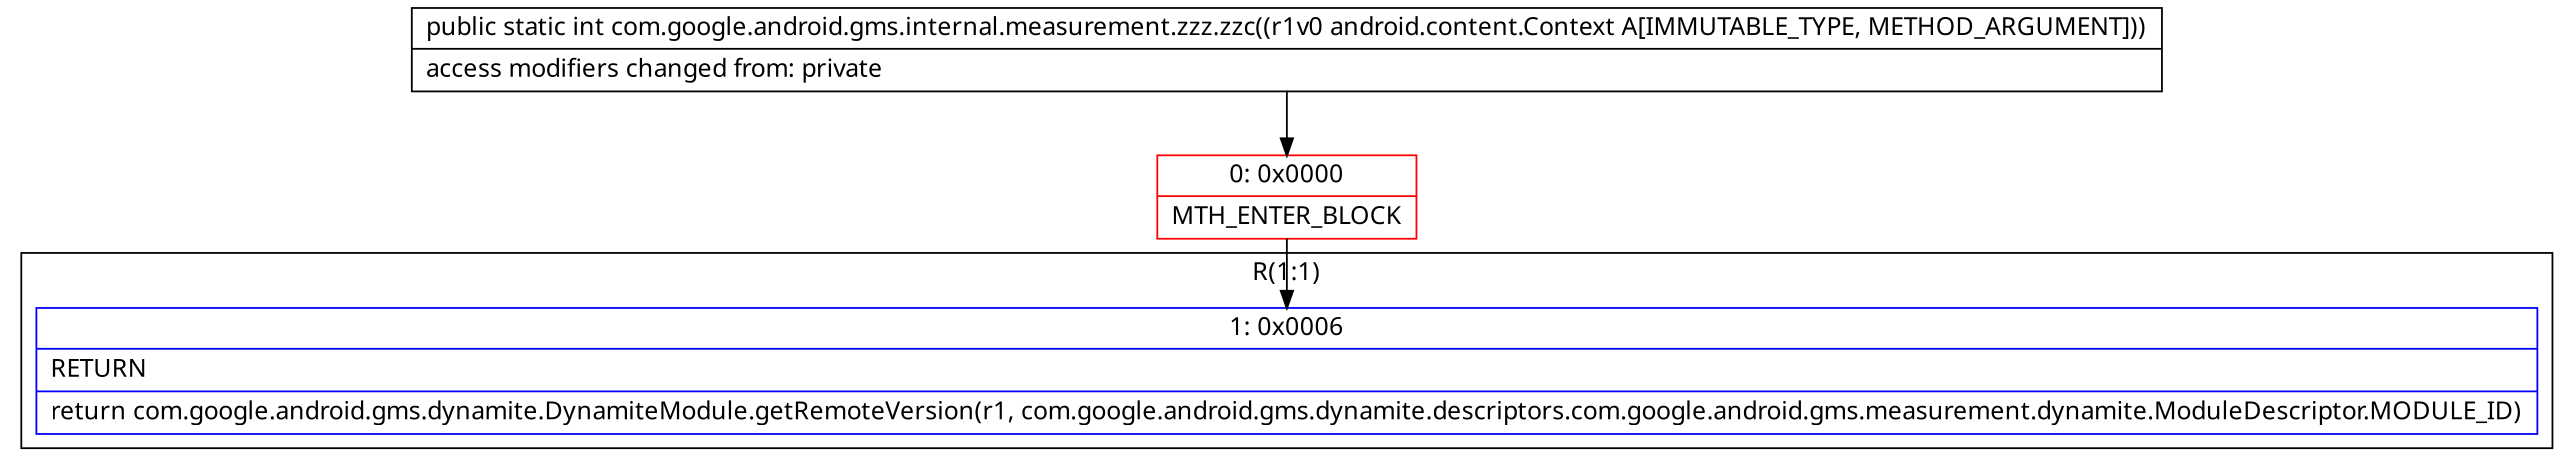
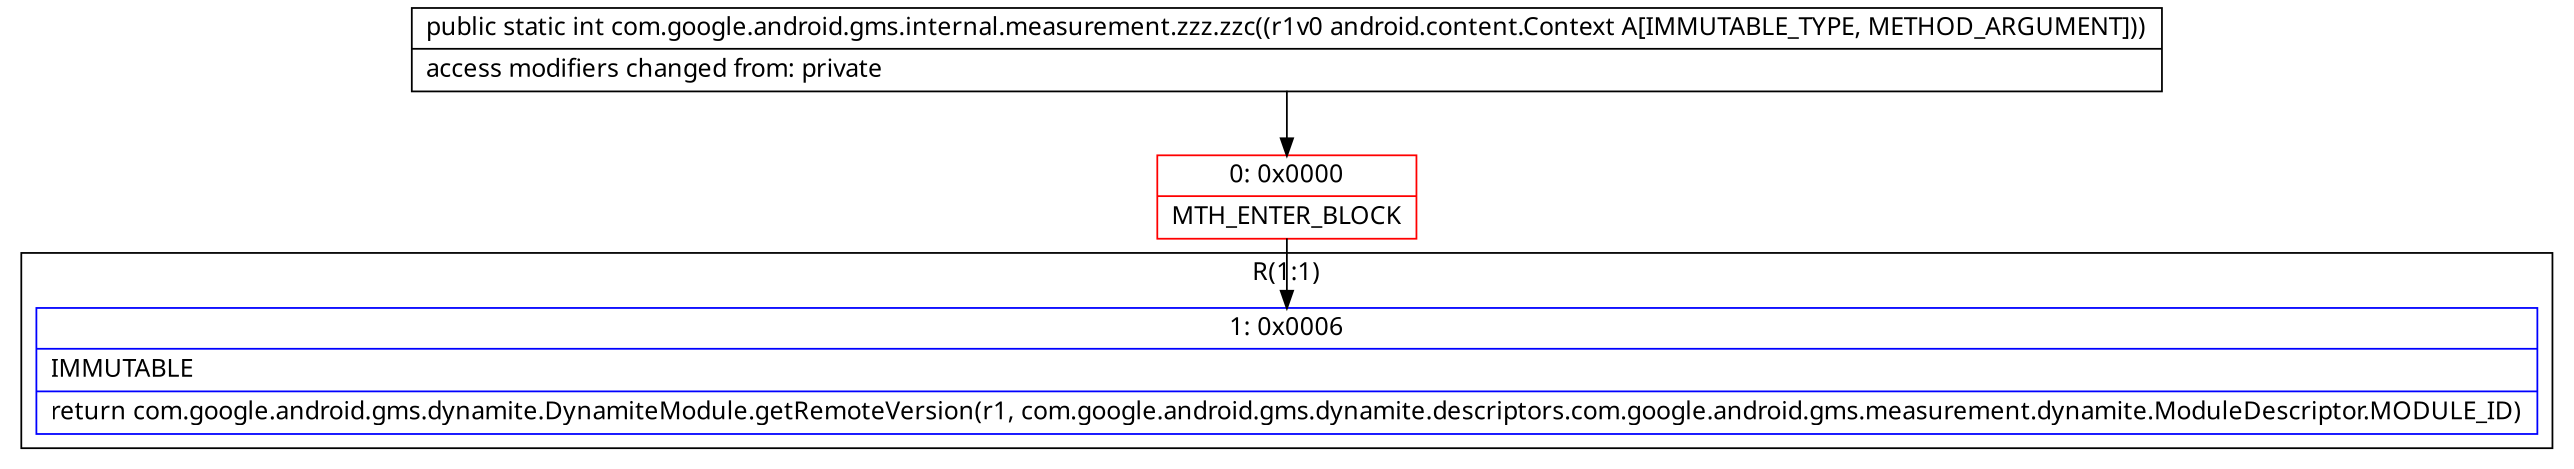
node "1: 0x0006": text "RETURN" -> "IMMUTABLE"
